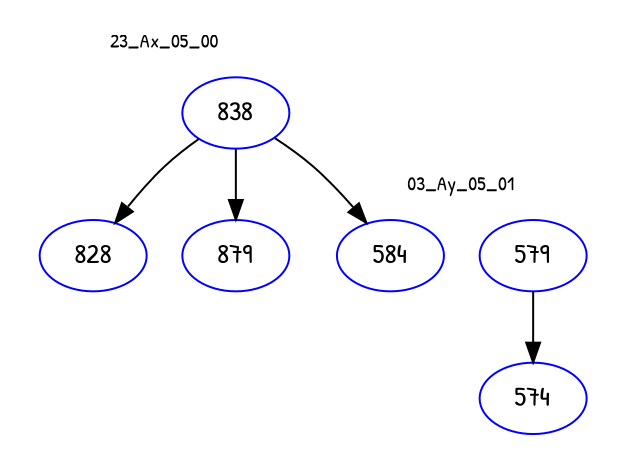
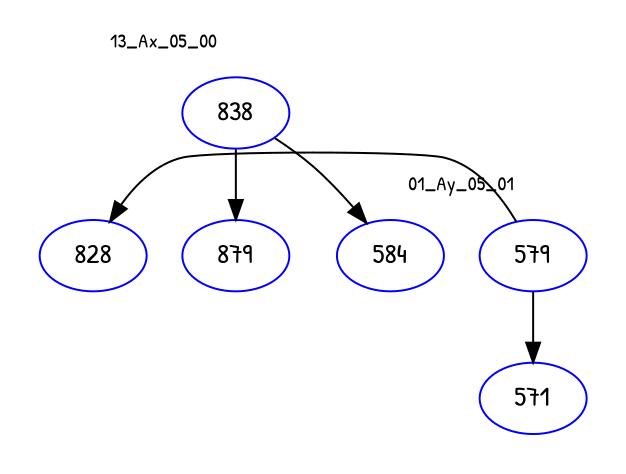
cluster "23_Ax_05_00": label "23_Ax_05_00" -> "13_Ax_05_00"
edge "838" -> "828": now "579" -> "828"
cluster "03_Ay_05_01": label "03_Ay_05_01" -> "01_Ay_05_01"
node "574": label "574" -> "571"
